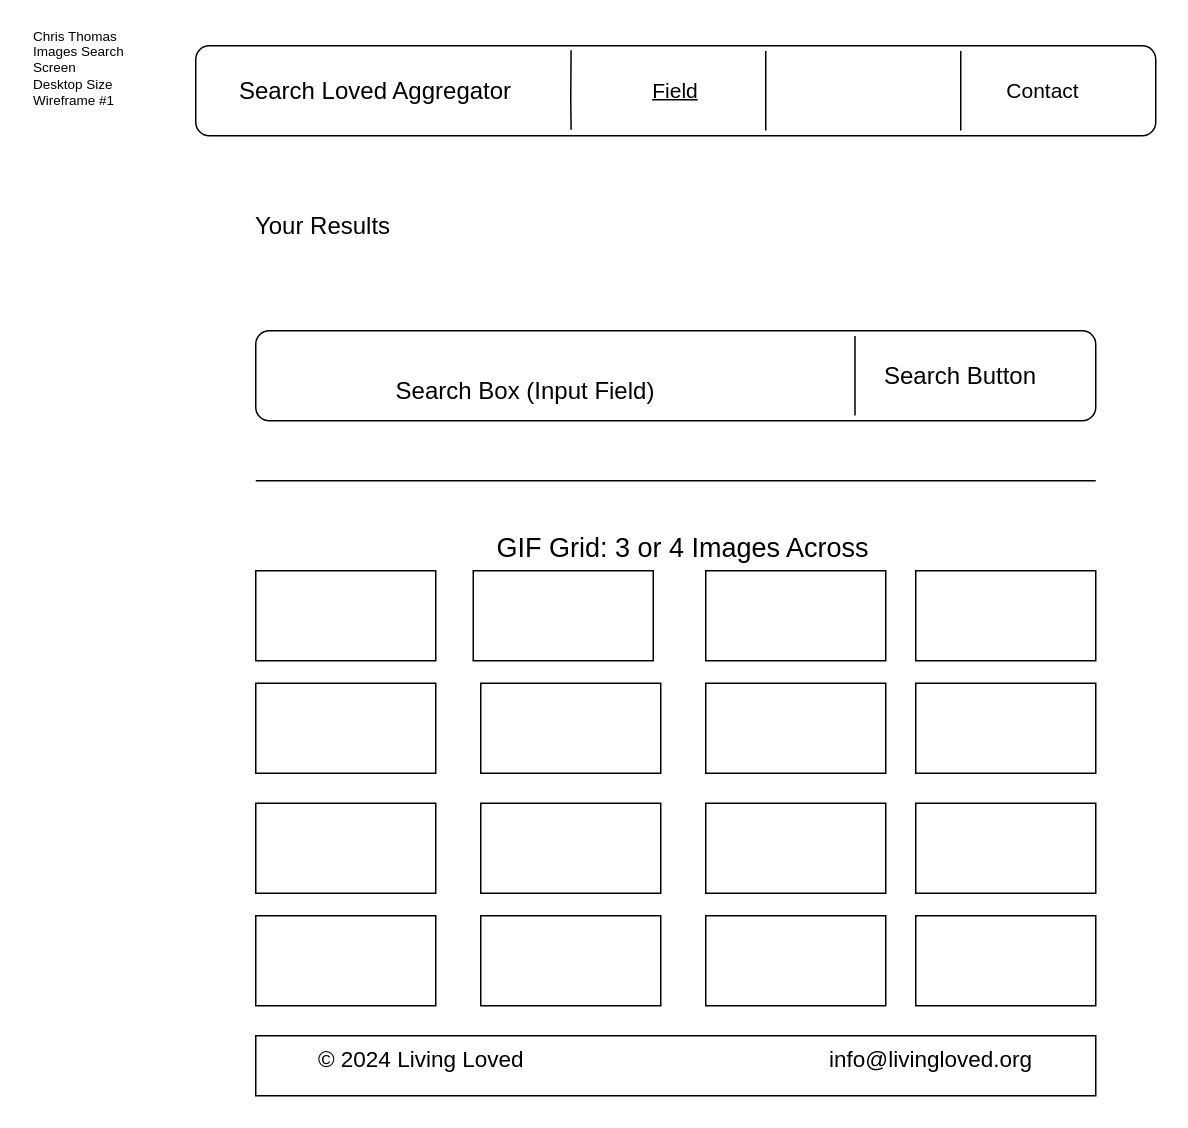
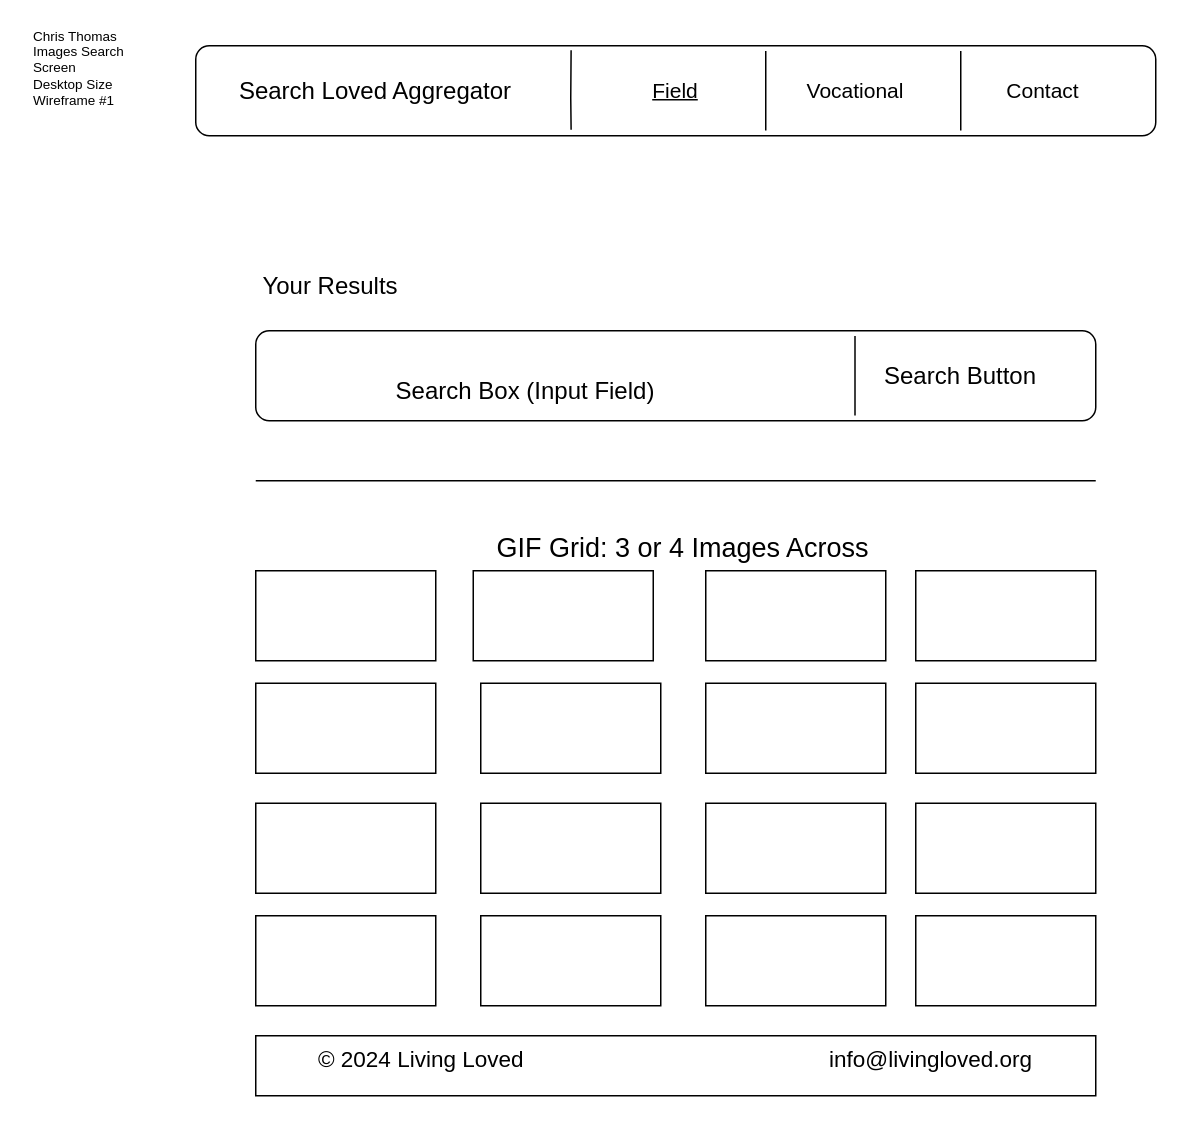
node "Vocational": added
node "Your Results": moved (323, 226) -> (331, 286)
